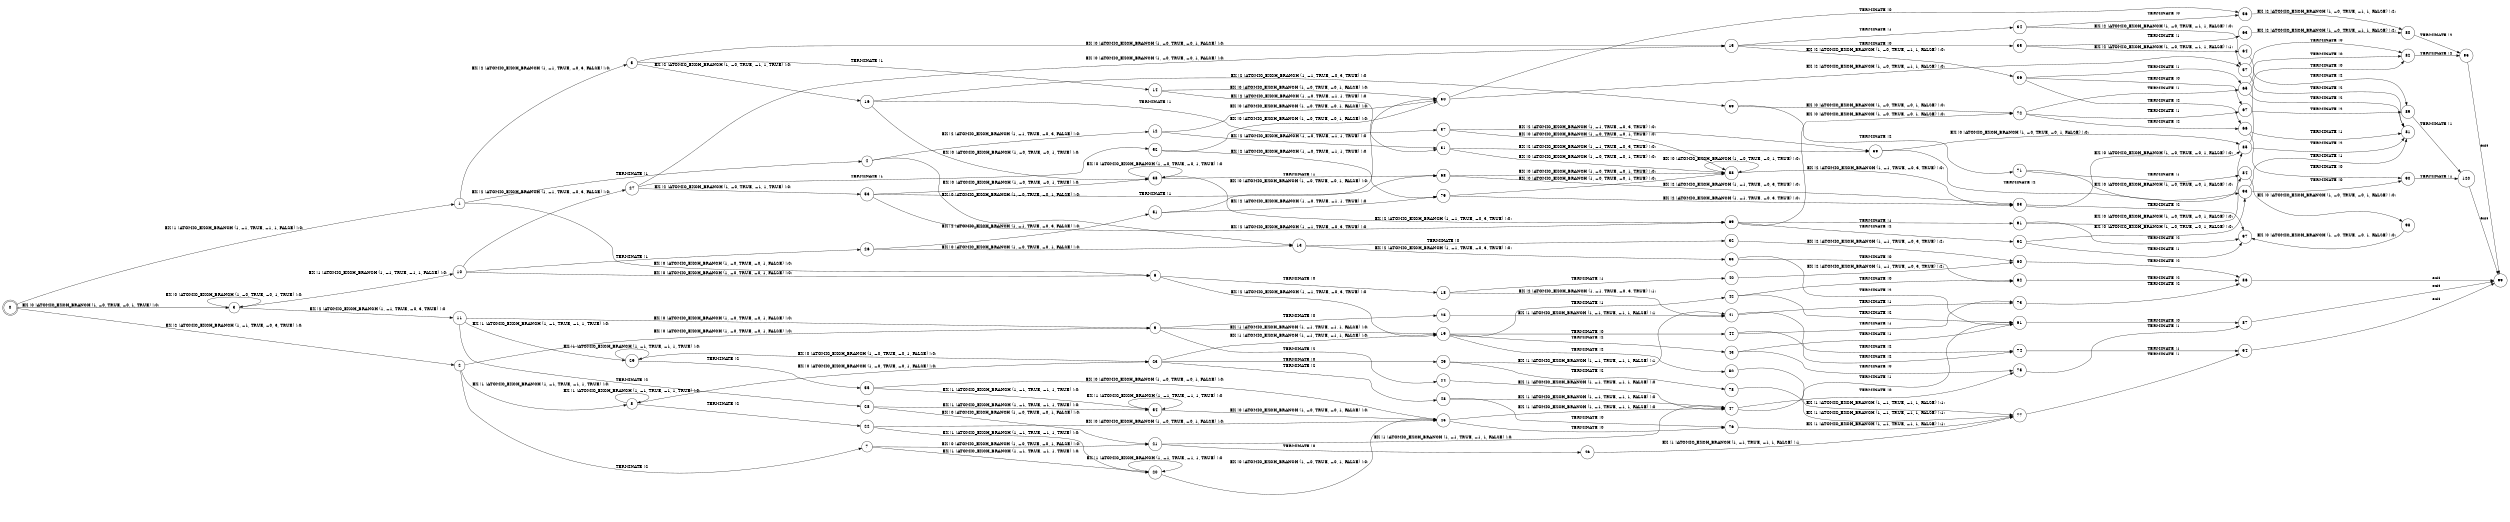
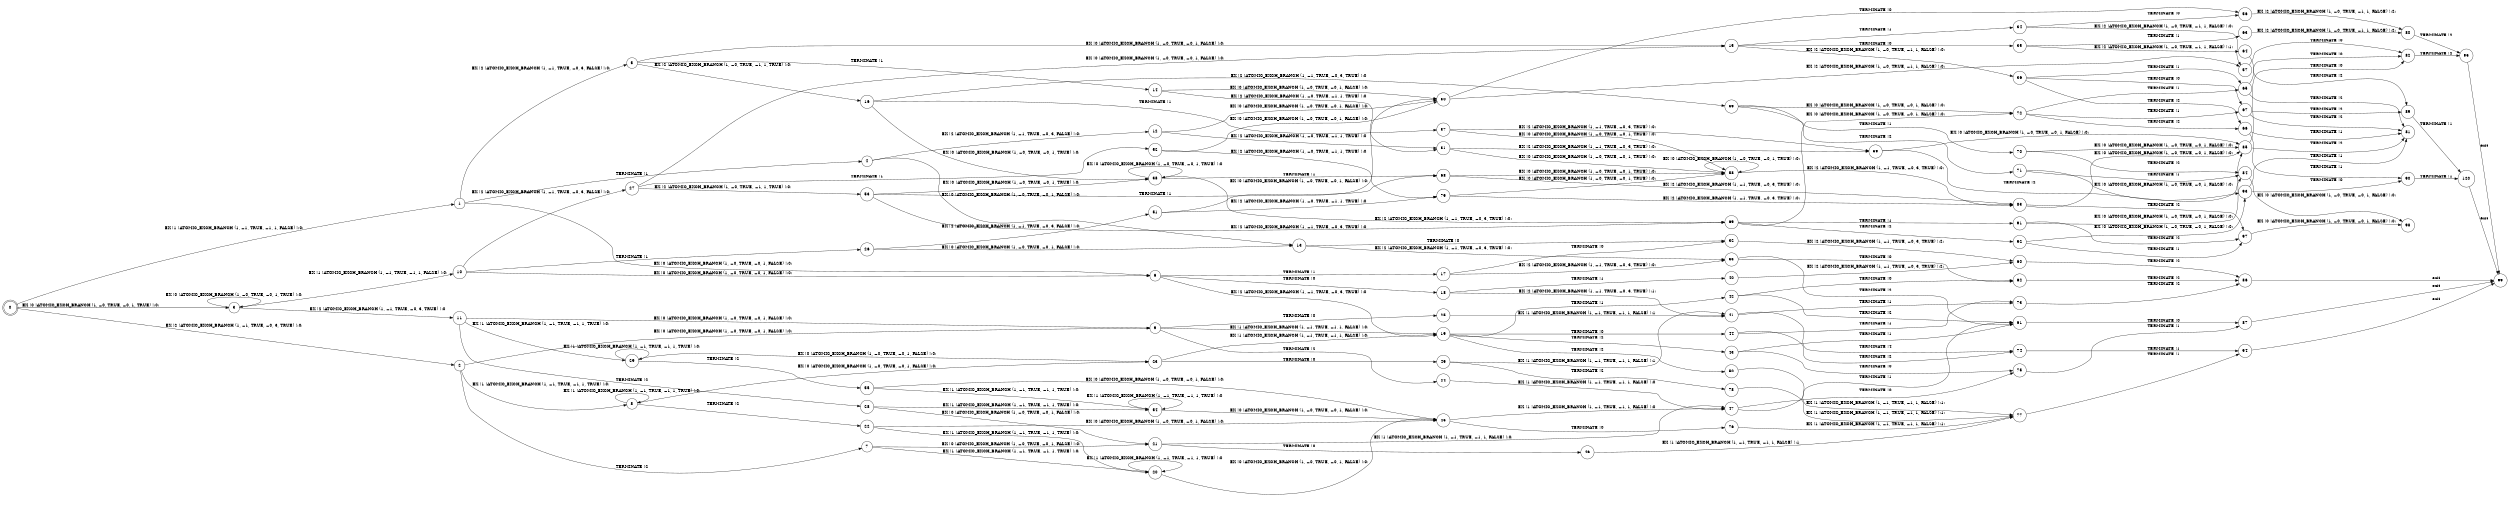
edge "57" -> "81": now "67" -> "81"
node "70": added
edge "66" -> "90": label "TERMINATE !0" -> "TERMINATE !1"
edge "98" -> "97": reversed
node "17": added
edge "41" -> "74": label "TERMINATE !2" -> "TERMINATE !4"
node "48": removed
